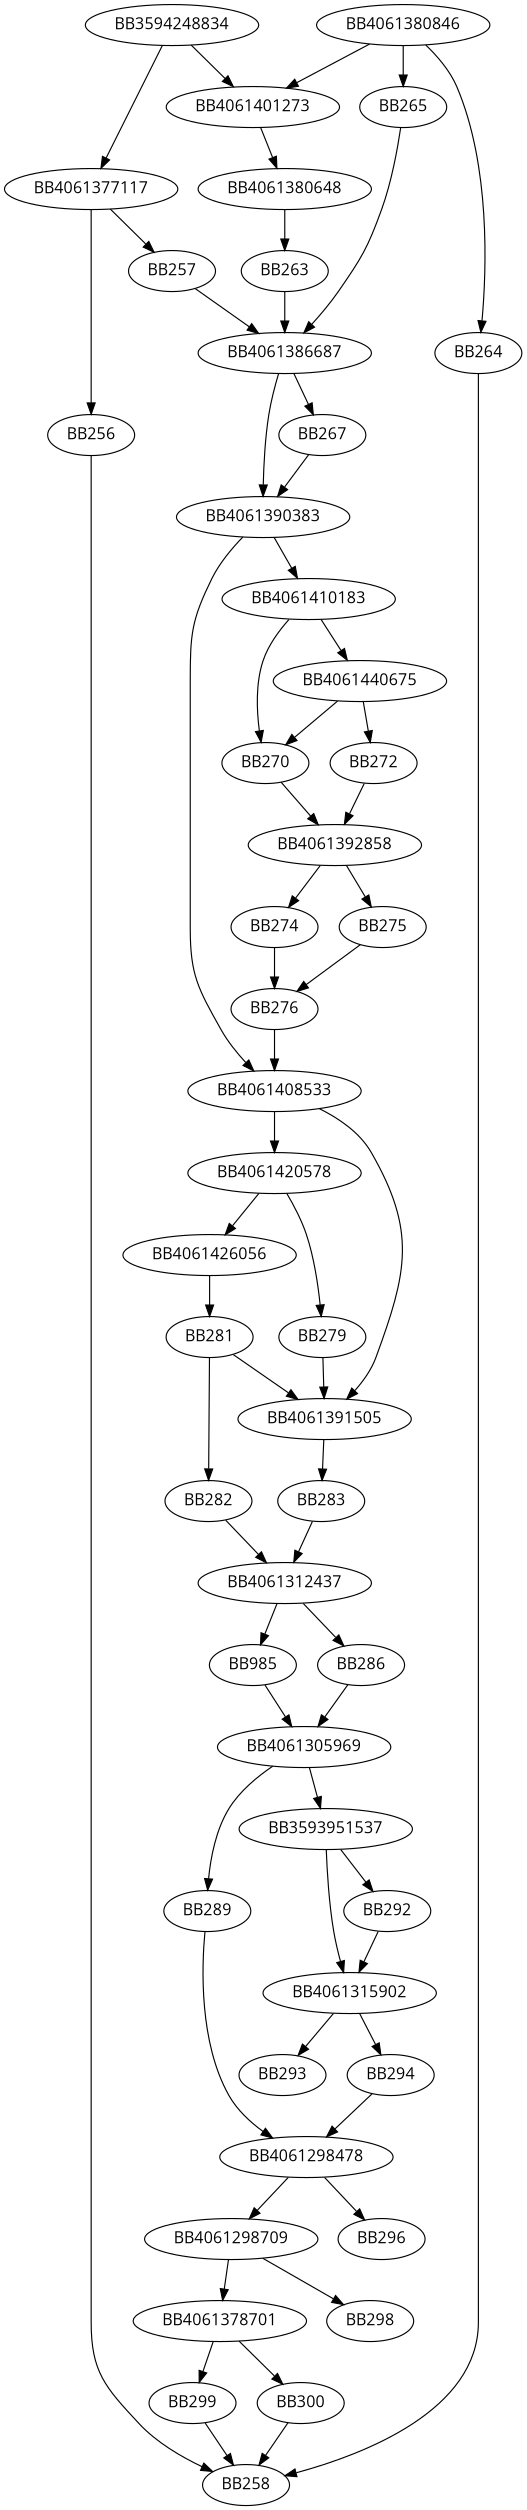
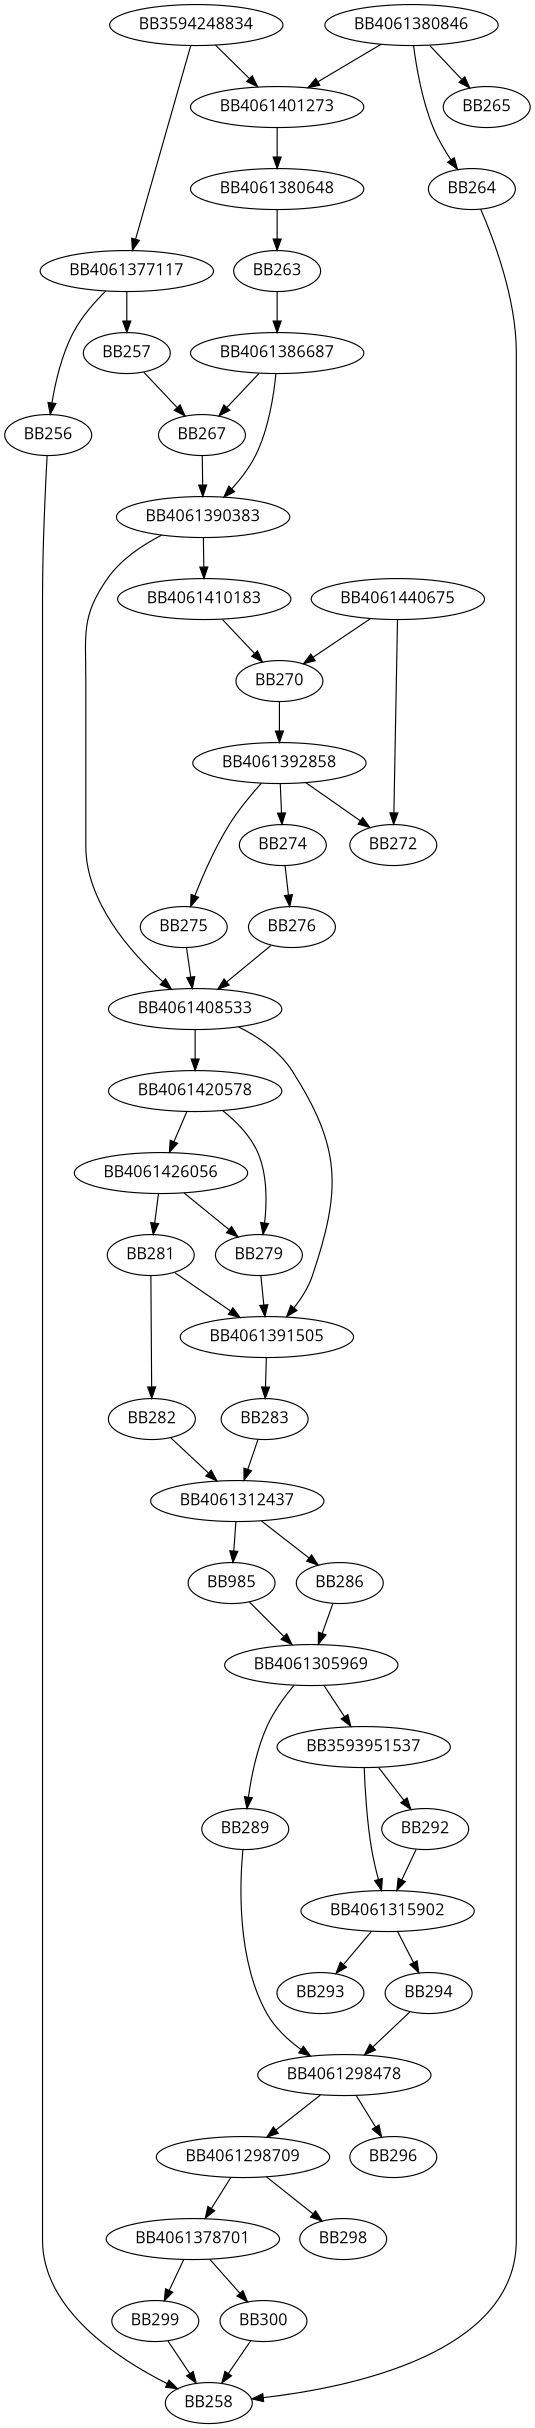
edge "BB265" -> "BB4061386687": removed
edge "BB257" -> "BB4061386687": now "BB257" -> "BB267"
edge "BB4061410183" -> "BB4061440675": removed
edge "BB272" -> "BB4061392858": reversed
edge "BB275" -> "BB276": now "BB275" -> "BB4061408533"
edge "BB4061426056" -> "BB279": added
